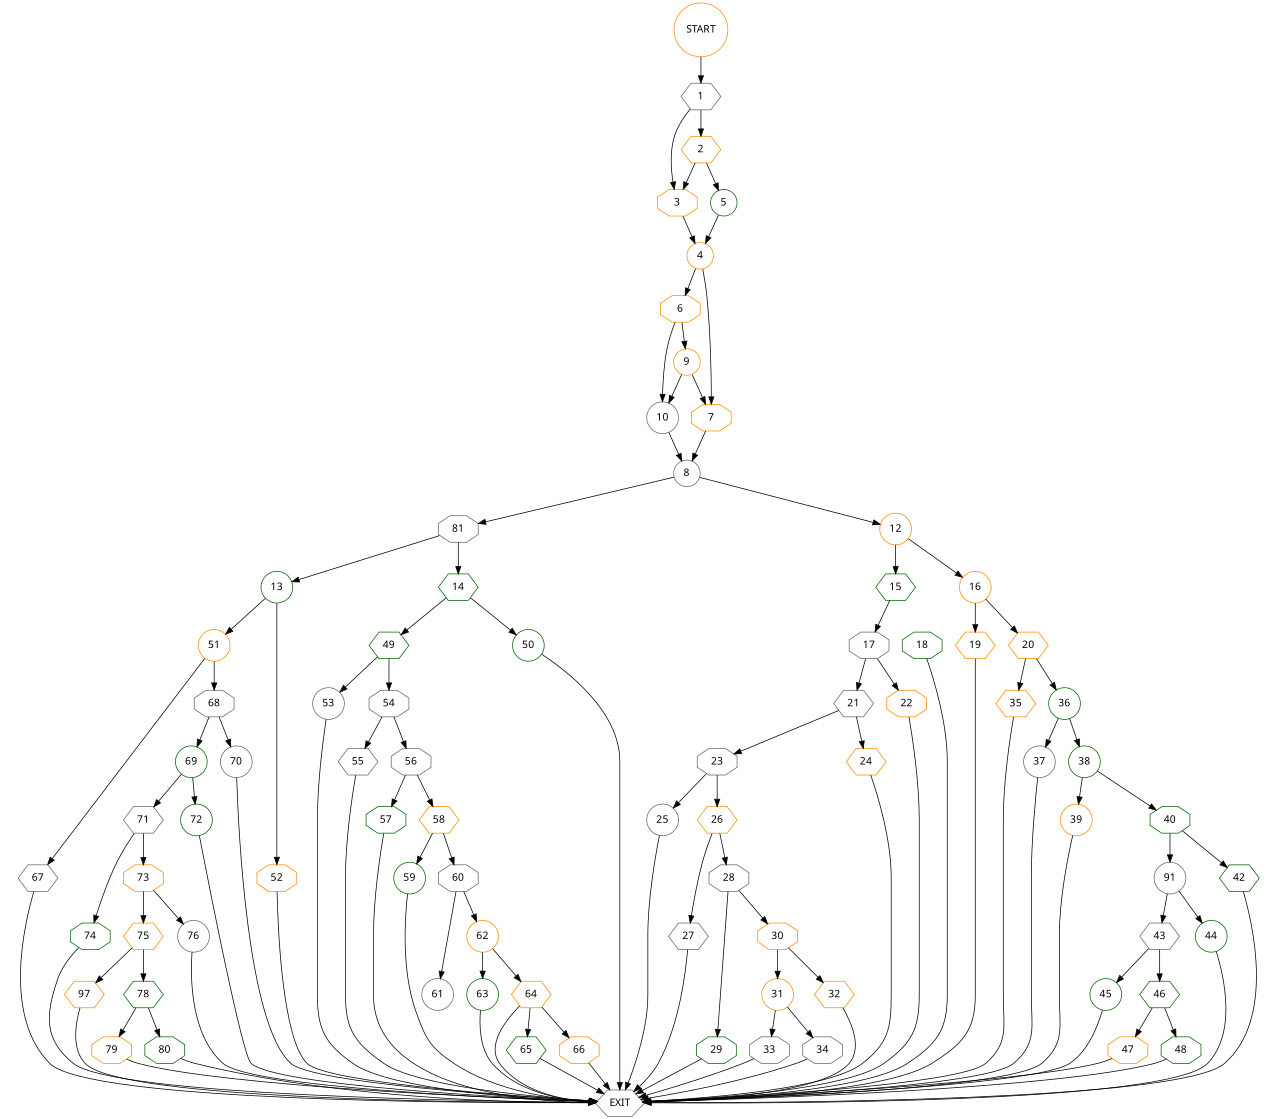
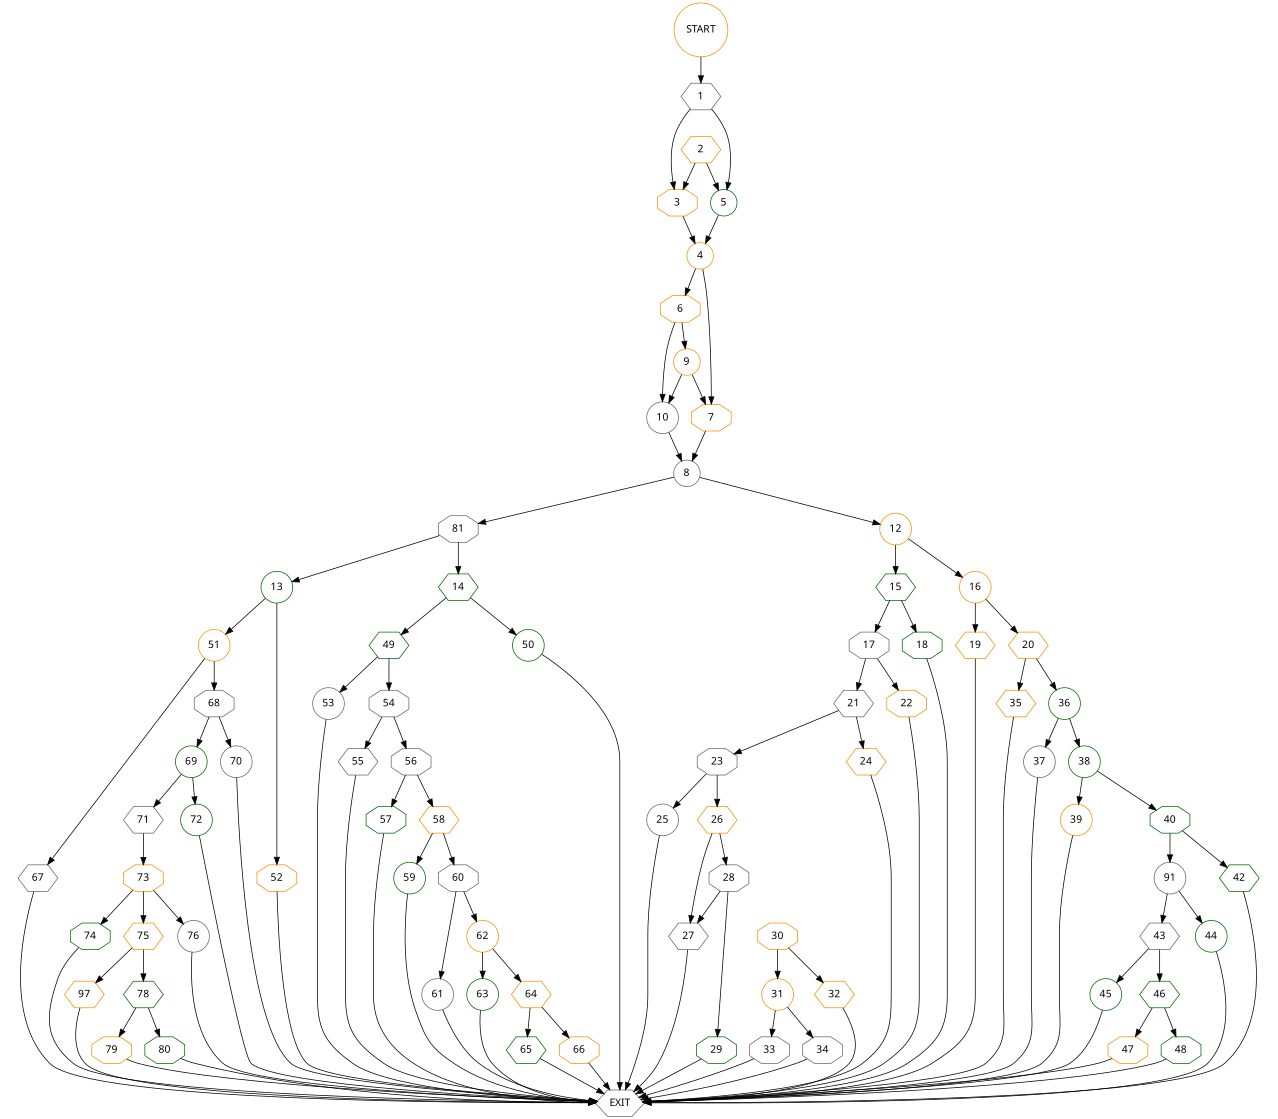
edge "1" -> "2": now "1" -> "5"
edge "15" -> "18": added
edge "71" -> "74": now "73" -> "74"
edge "28" -> "30": now "28" -> "27"
edge "64" -> "EXIT": now "61" -> "EXIT"
